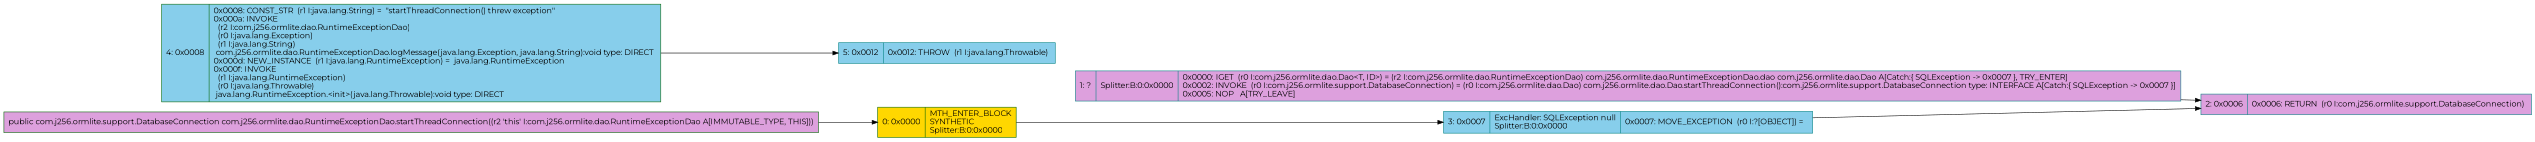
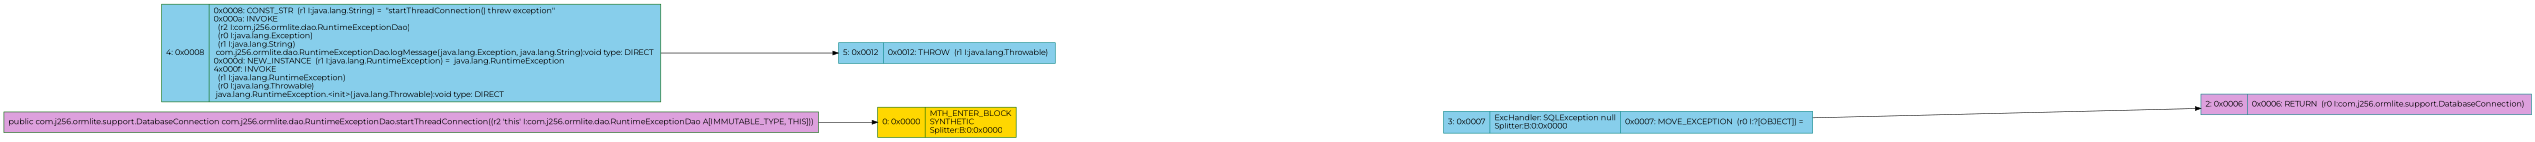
node "4: 0x0008": text "0x000f: INVOKE" -> "4x000f: INVOKE"
node "1: ?": removed
edge "0: 0x0000" -> "3: 0x0007": removed
